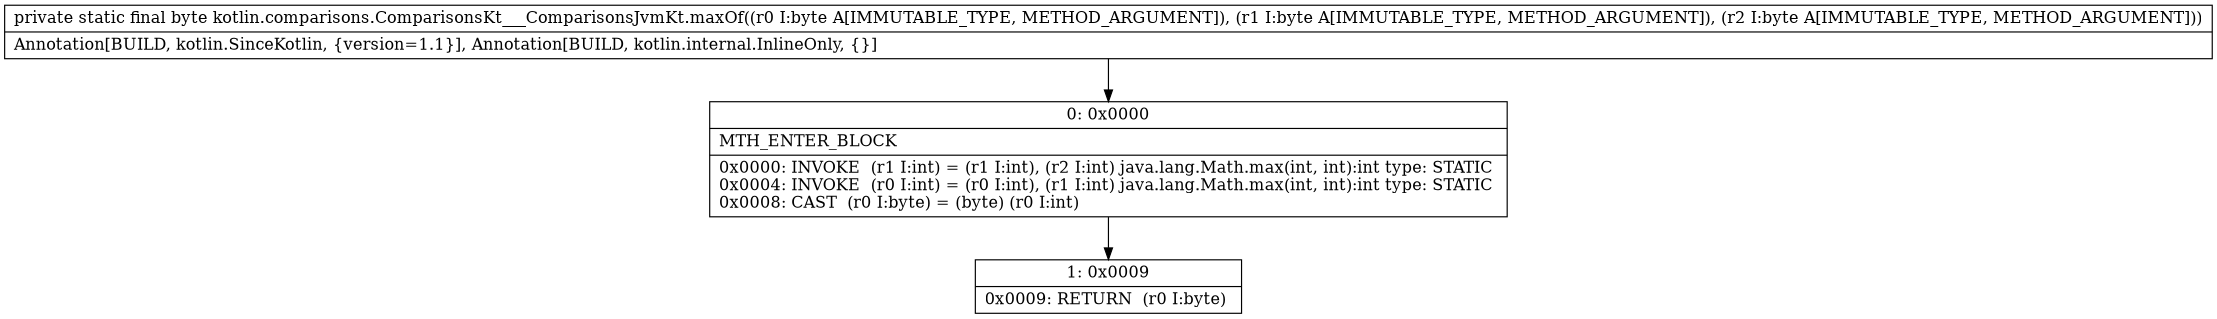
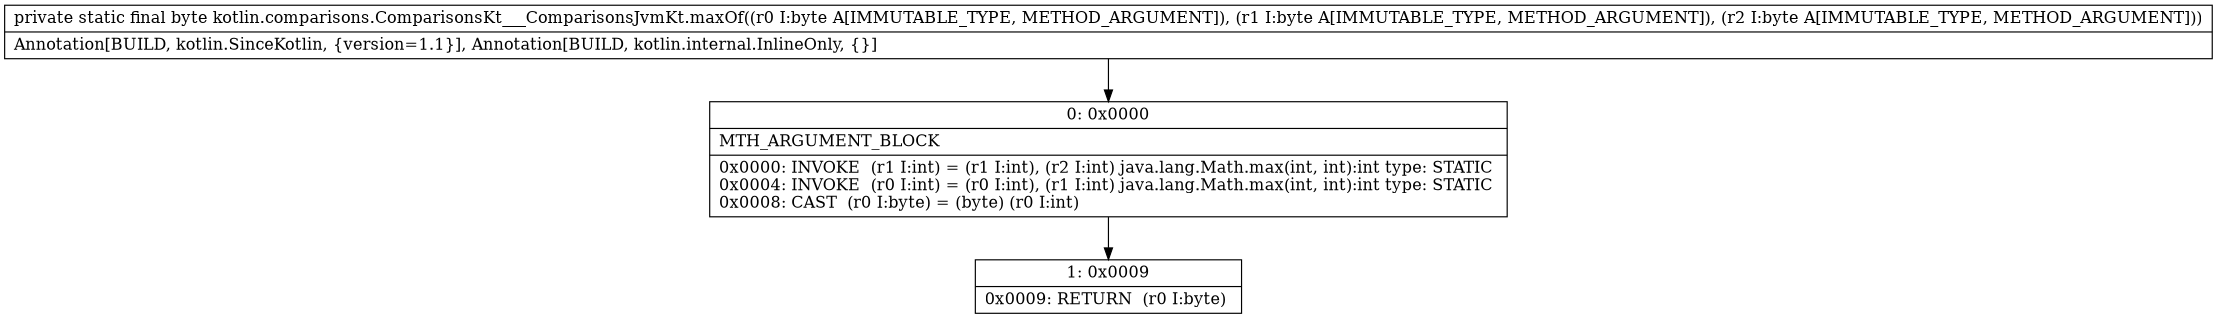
node "0: 0x0000": text "MTH_ENTER_BLOCK" -> "MTH_ARGUMENT_BLOCK"
